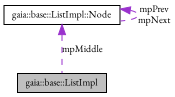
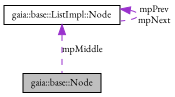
node "gaia::base::ListImpl": label "gaia::base::ListImpl" -> "gaia::base::Node"
